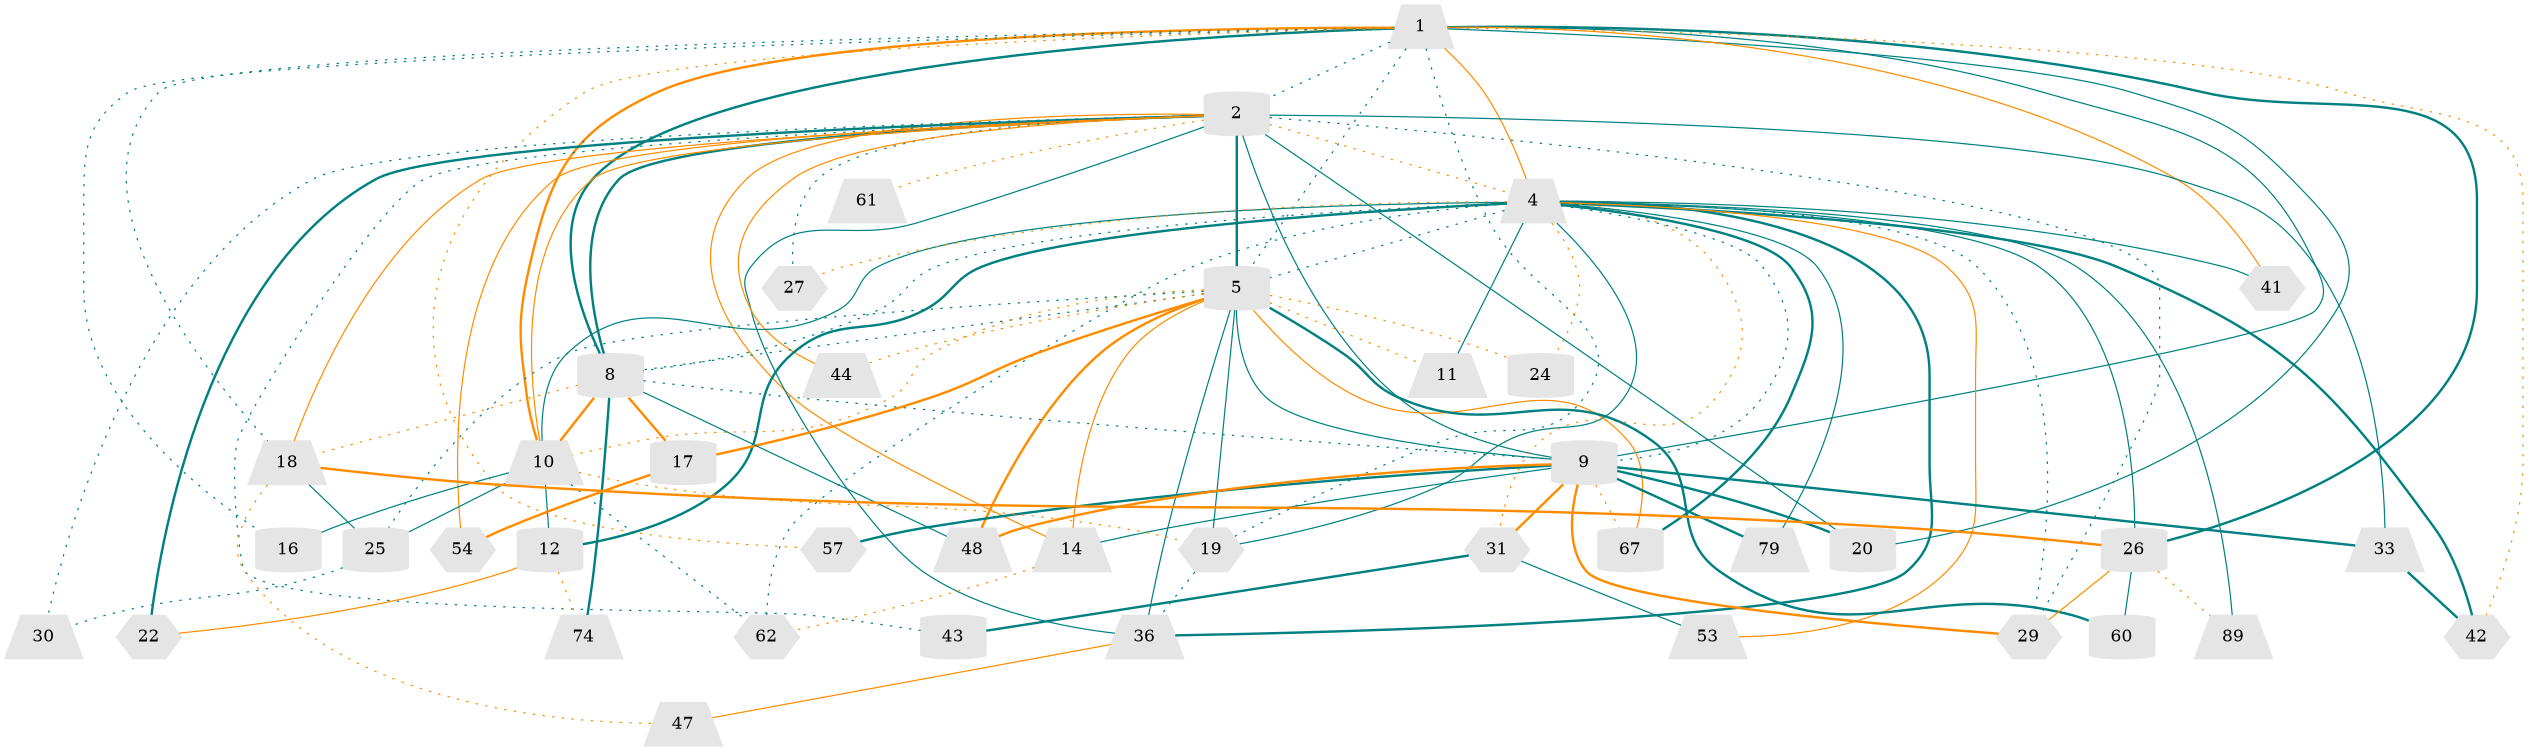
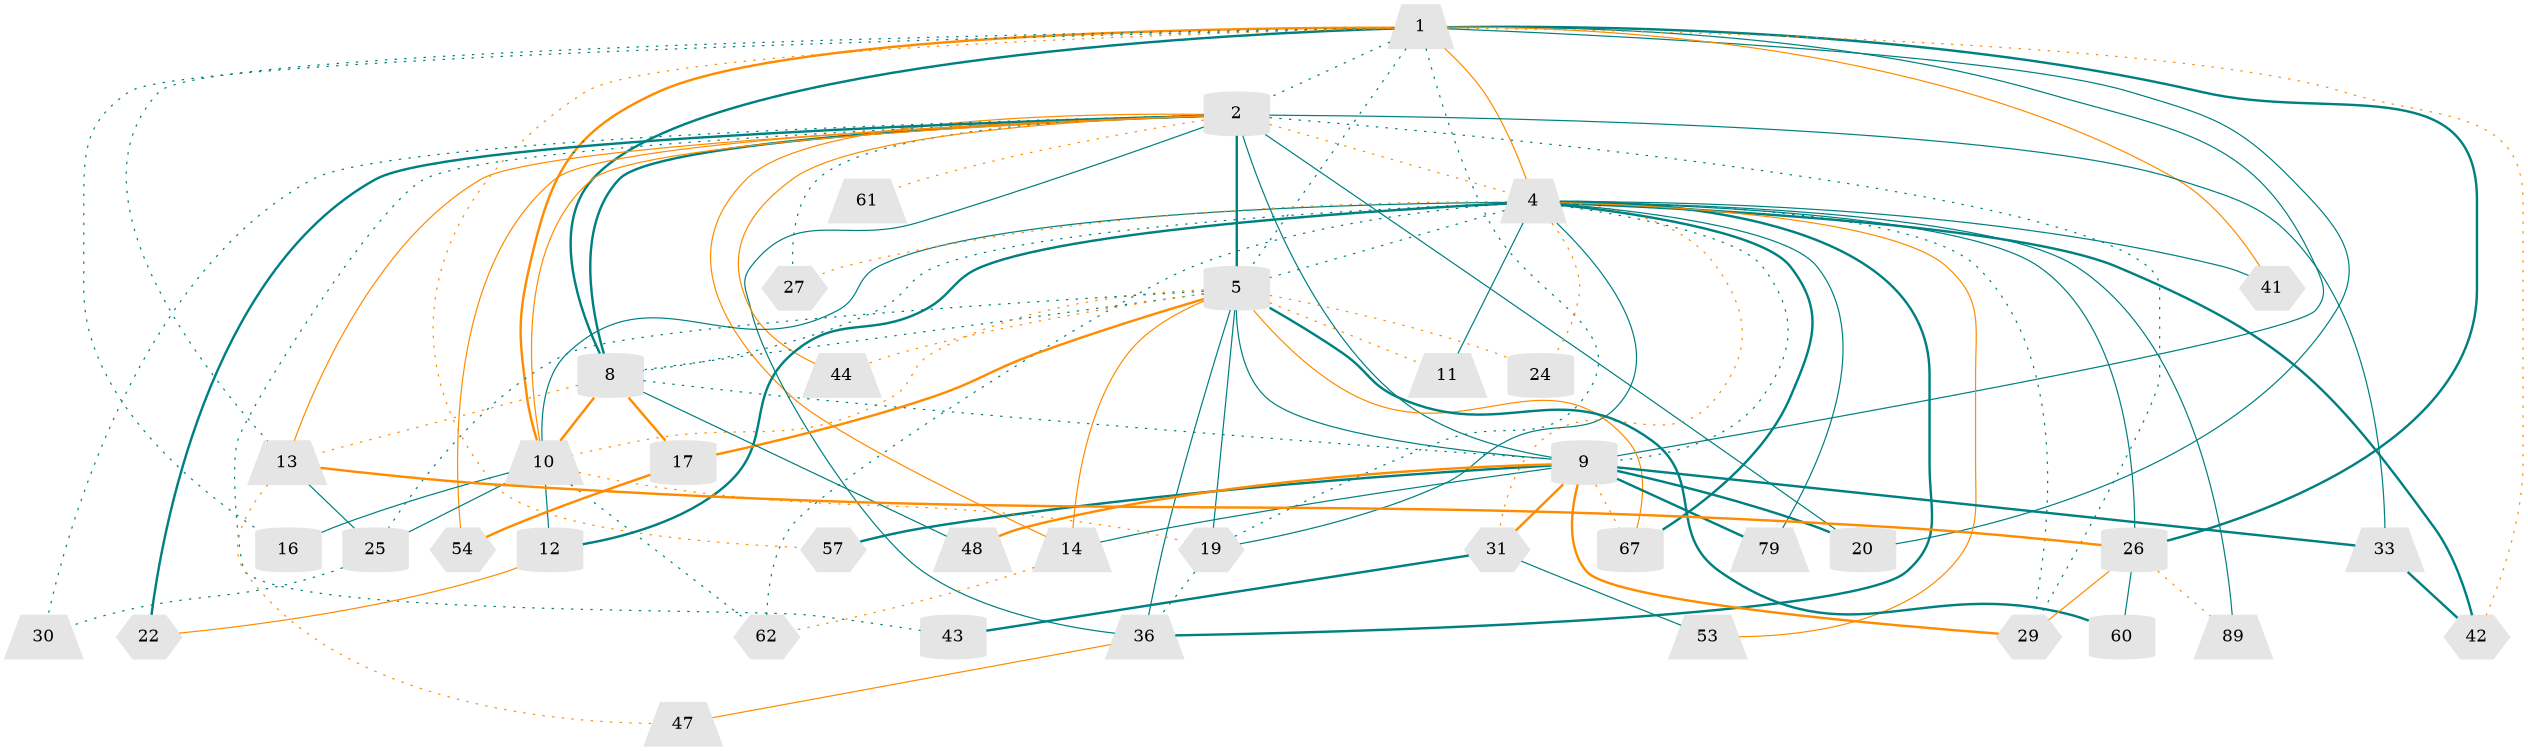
edge "5" -- "48": removed
node "18": label "18" -> "13"
node "74": removed
